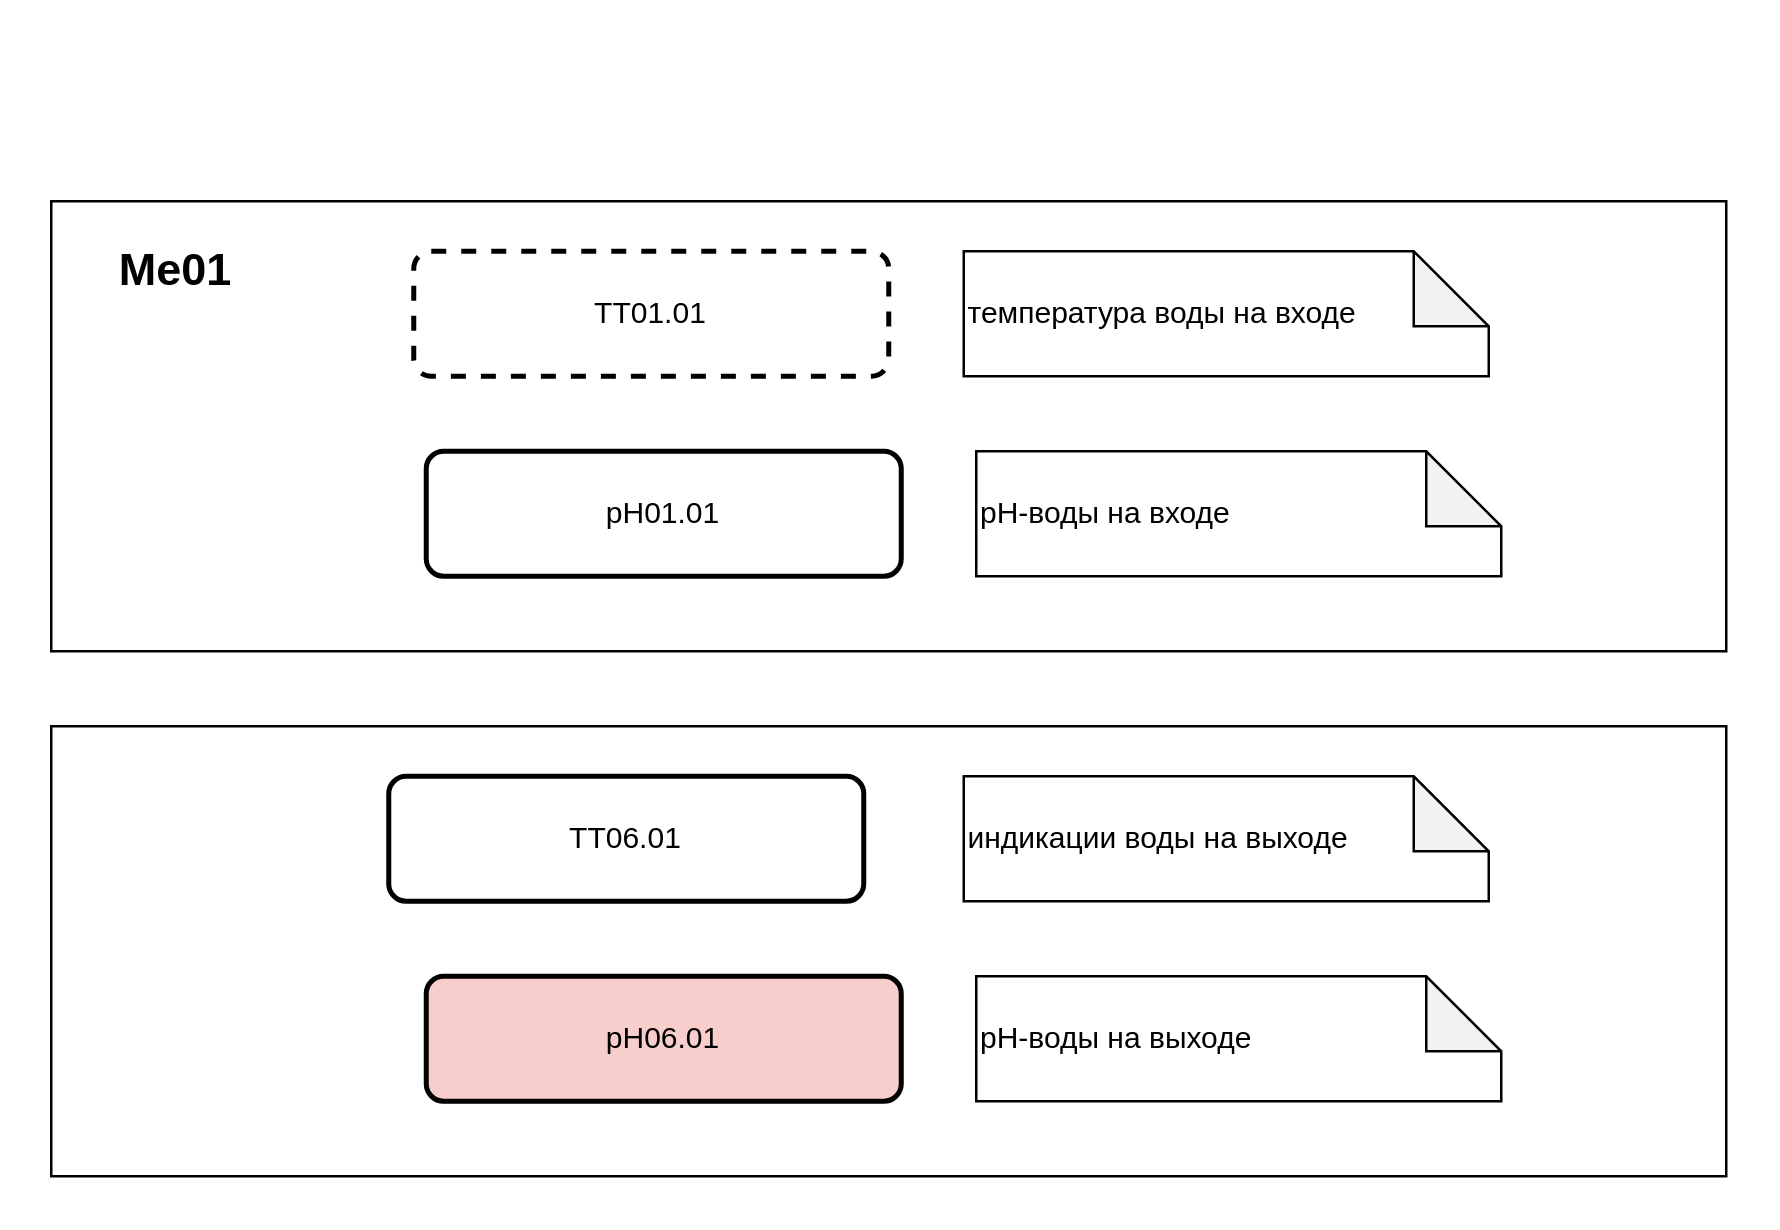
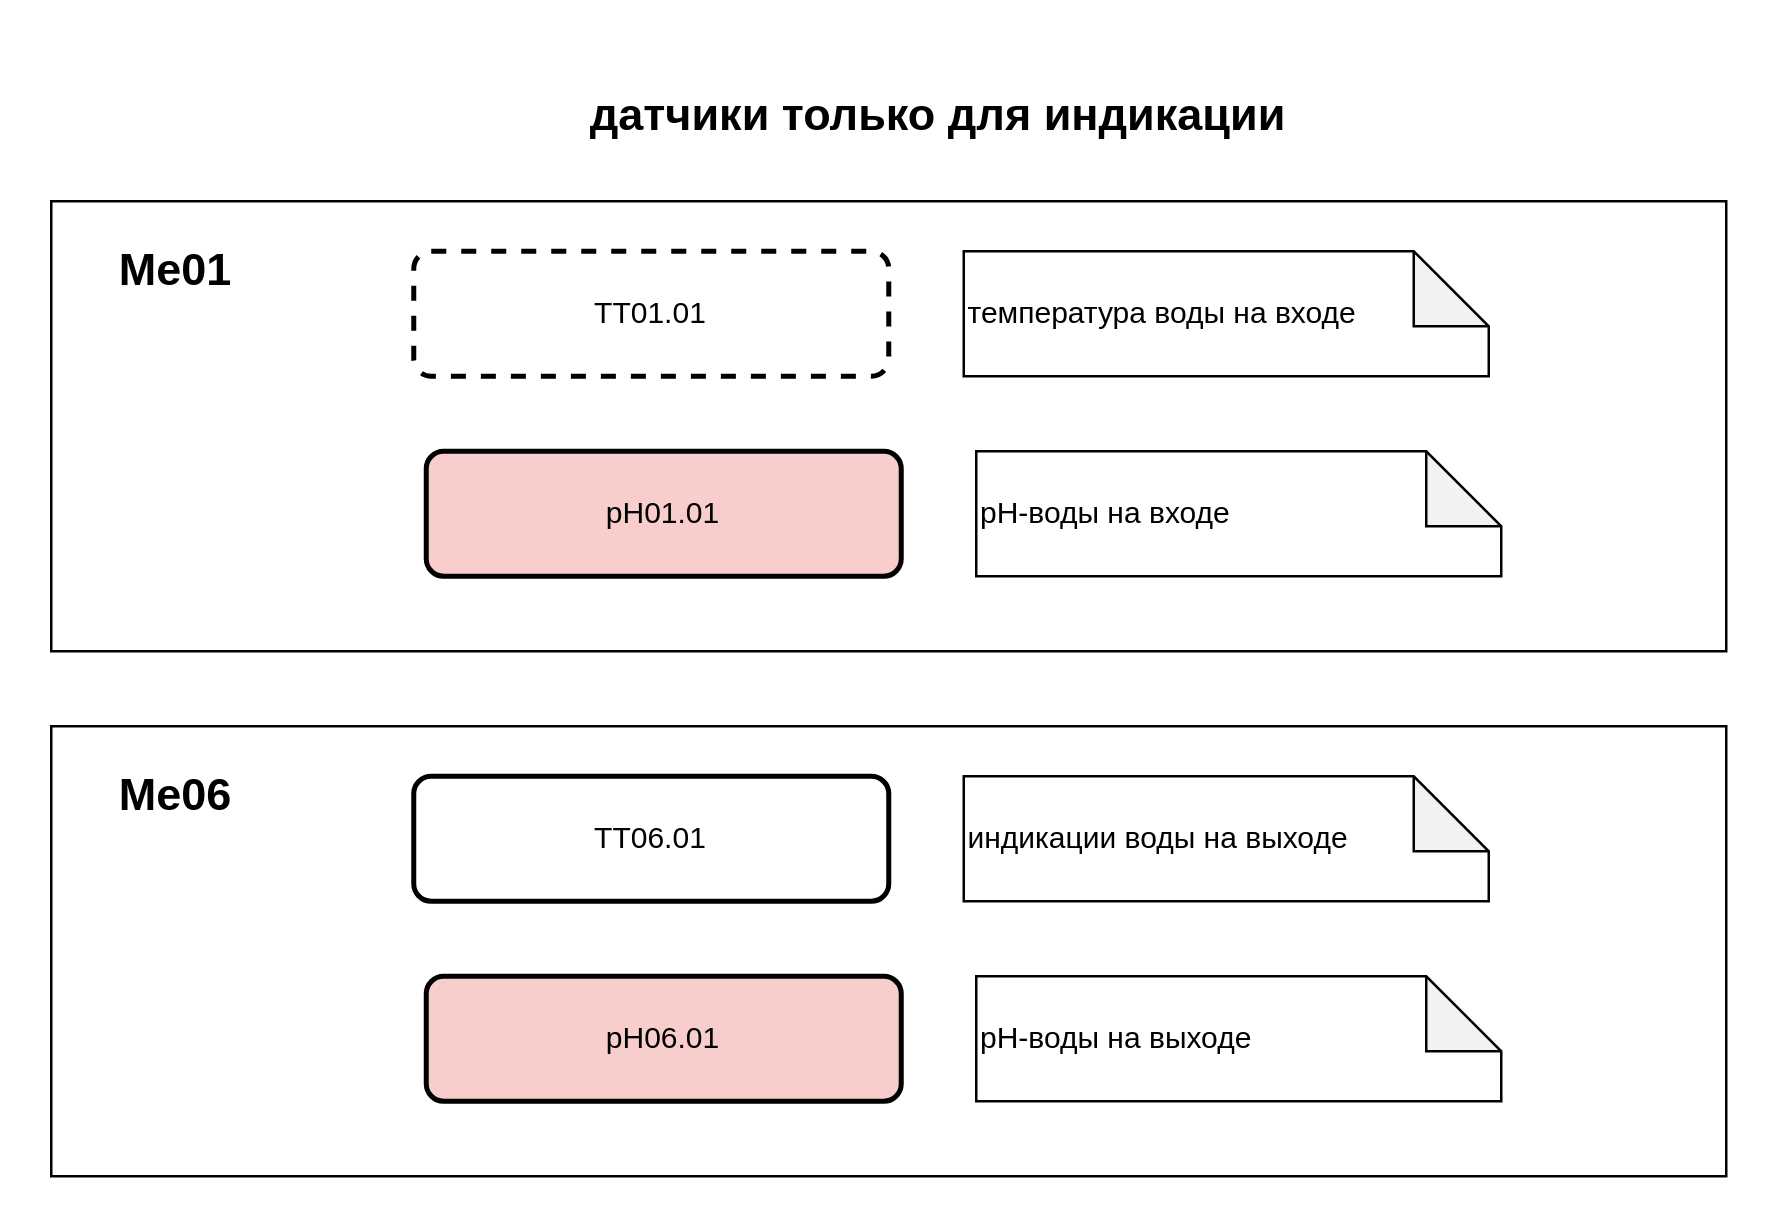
node "датчики только для индикации": added
node "рН01.01": fillcolor #ffffff -> #f8cecc
node "Ме06": added
node "TT06.01": moved (626, 839) -> (651, 839)
